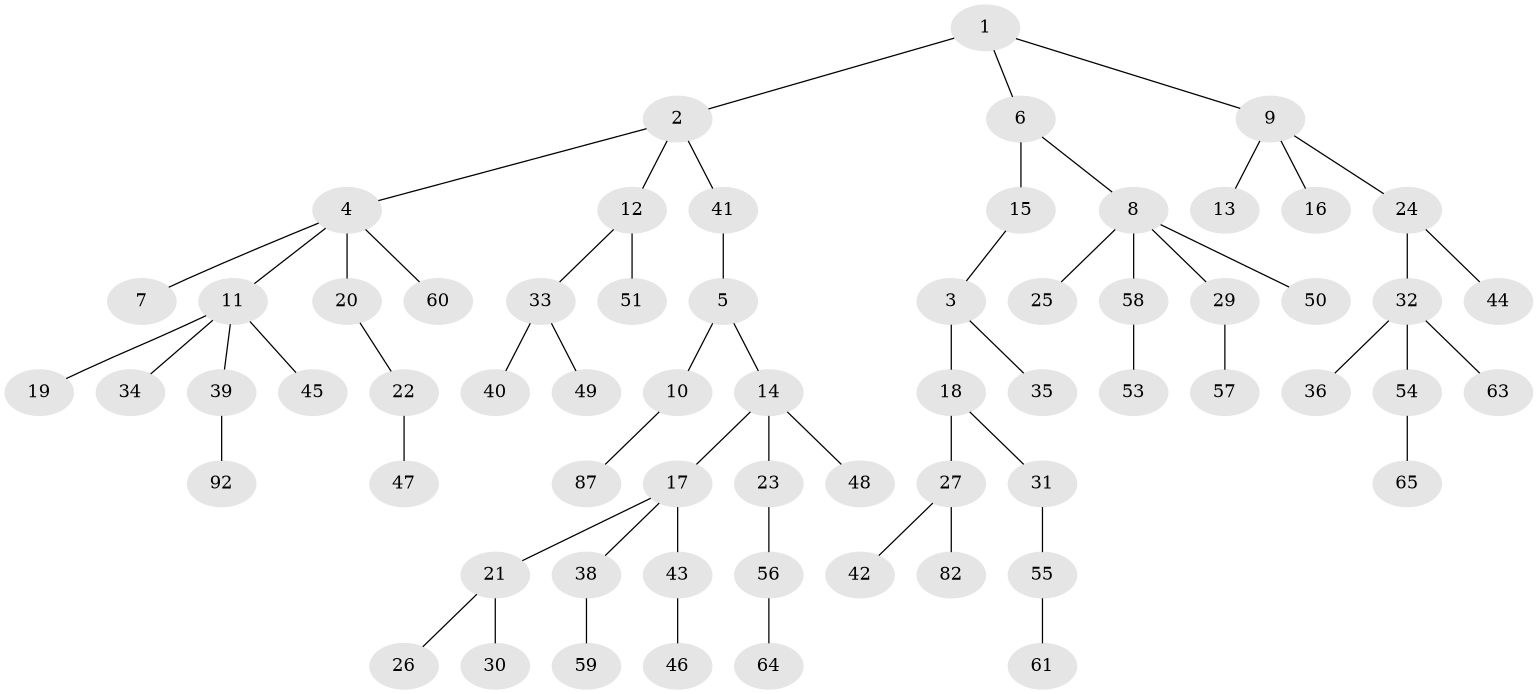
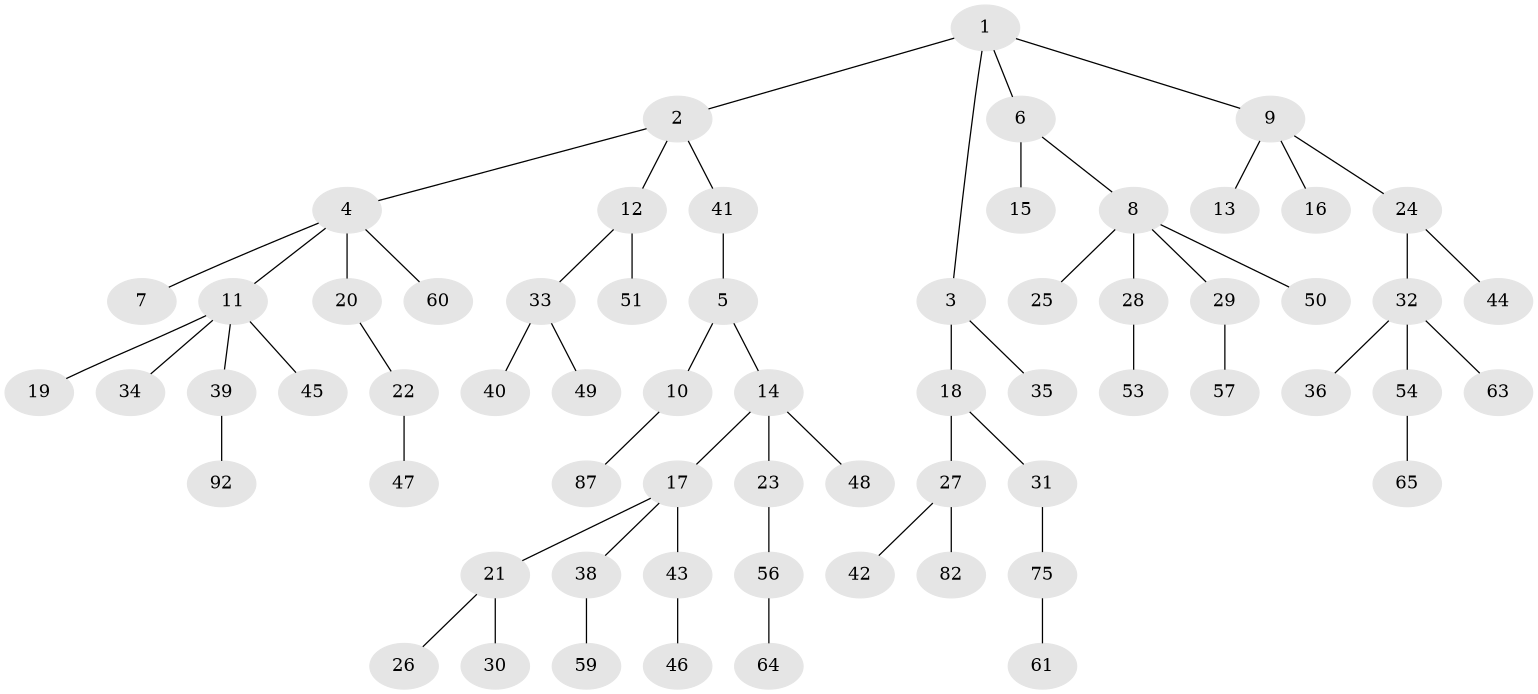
edge "15" -- "3": now "1" -- "3"
node "58": label "58" -> "28"
node "55": label "55" -> "75"
